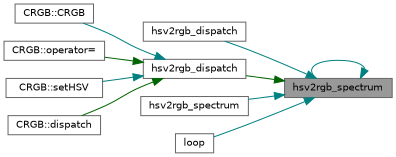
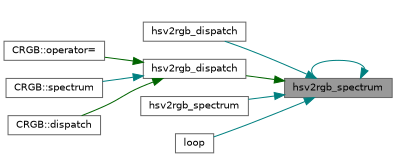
node "CRGB::CRGB": removed
node "CRGB::setHSV": label "CRGB::setHSV" -> "CRGB::spectrum"
